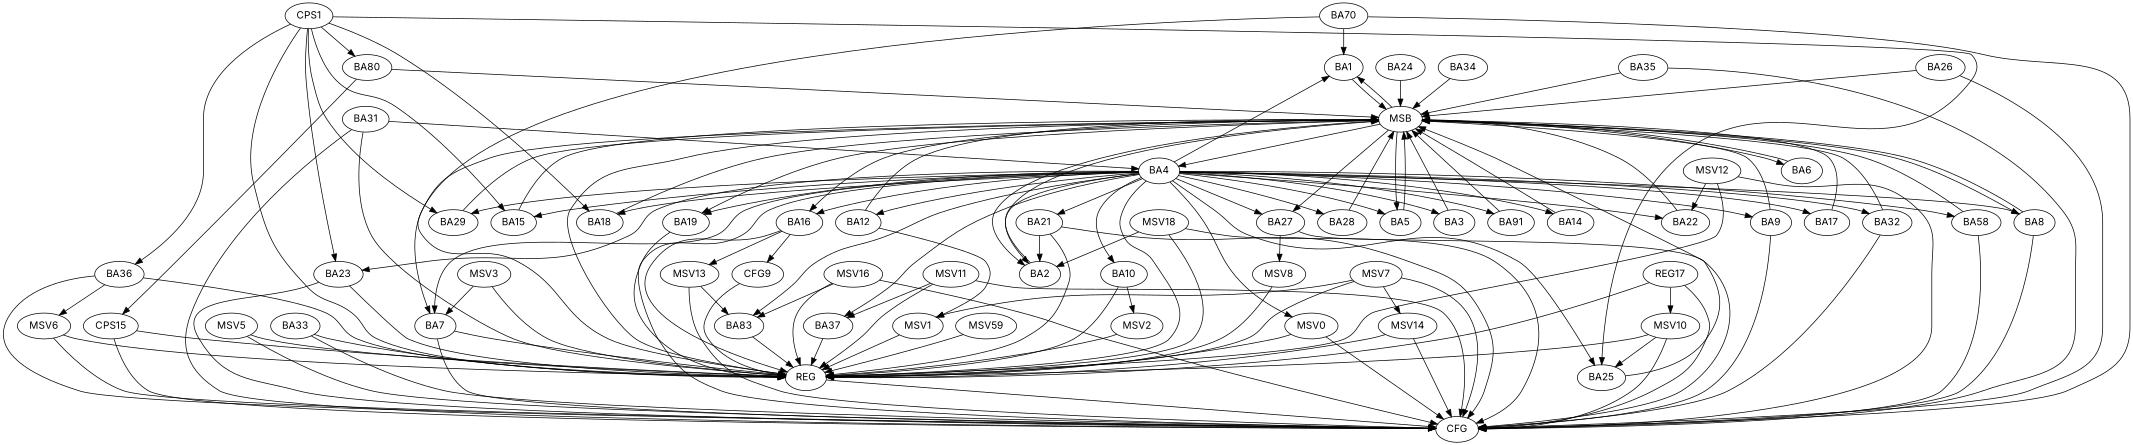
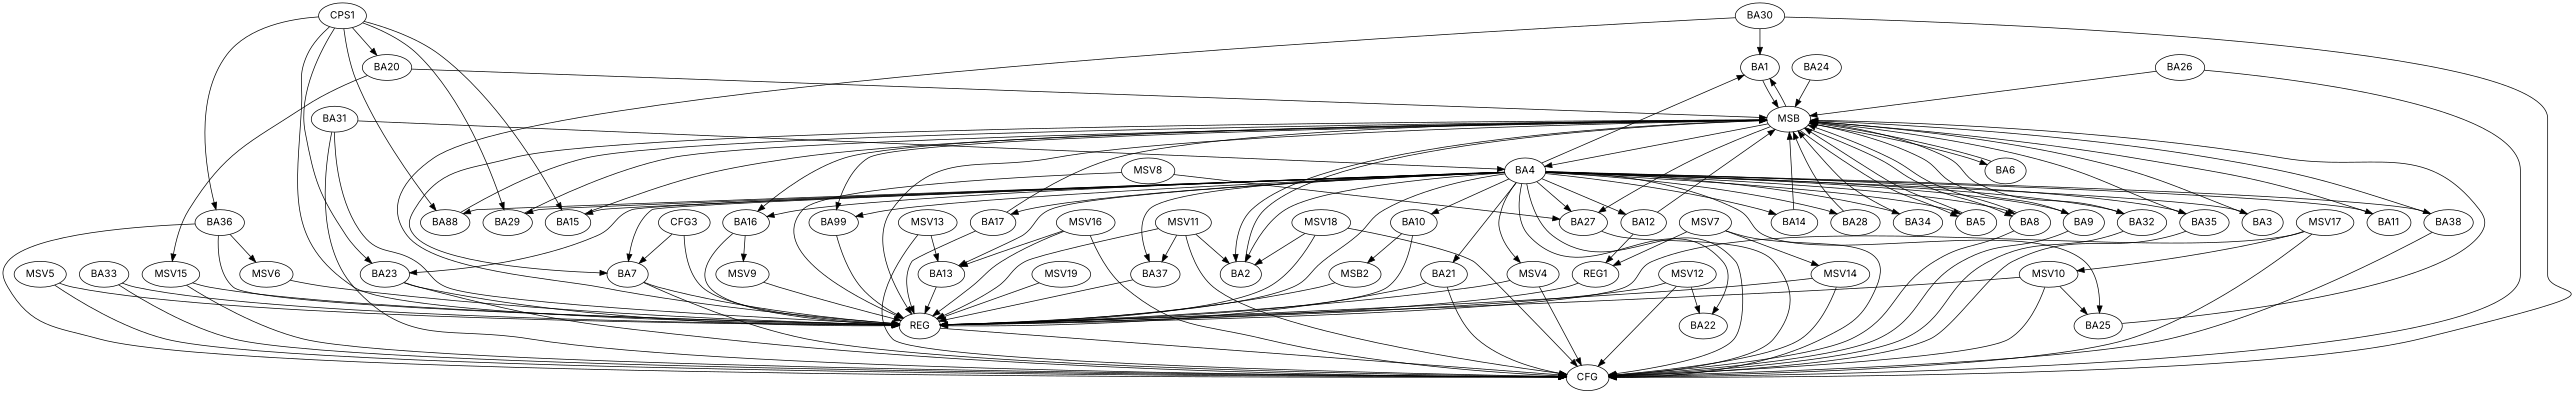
node "BA70": label "BA70" -> "BA30"
edge "CPS1" -> "BA25": removed
node "BA80": label "BA80" -> "BA20"
edge "BA22" -> "MSB": removed
edge "BA4" -> "BA35": added
edge "BA4" -> "BA34": added
node "BA18": label "BA18" -> "BA88"
node "BA19": label "BA19" -> "BA99"
node "BA91": label "BA91" -> "BA11"
node "BA58": label "BA58" -> "BA38"
edge "BA21" -> "BA2": now "MSV11" -> "BA2"
edge "BA16" -> "MSV13": removed
edge "BA27" -> "MSV8": reversed
node "MSV3": label "MSV3" -> "CFG3"
node "CFG9": label "CFG9" -> "MSV9"
node "REG17": label "REG17" -> "MSV17"
node "CPS15": label "CPS15" -> "MSV15"
node "BA83": label "BA83" -> "BA13"
node "MSV1": label "MSV1" -> "REG1"
node "MSV59": label "MSV59" -> "MSV19"
node "MSV2": label "MSV2" -> "MSB2"
node "MSV0": label "MSV0" -> "MSV4"
edge "MSV7" -> "REG": now "BA17" -> "REG"
edge "MSV6" -> "CFG": removed
